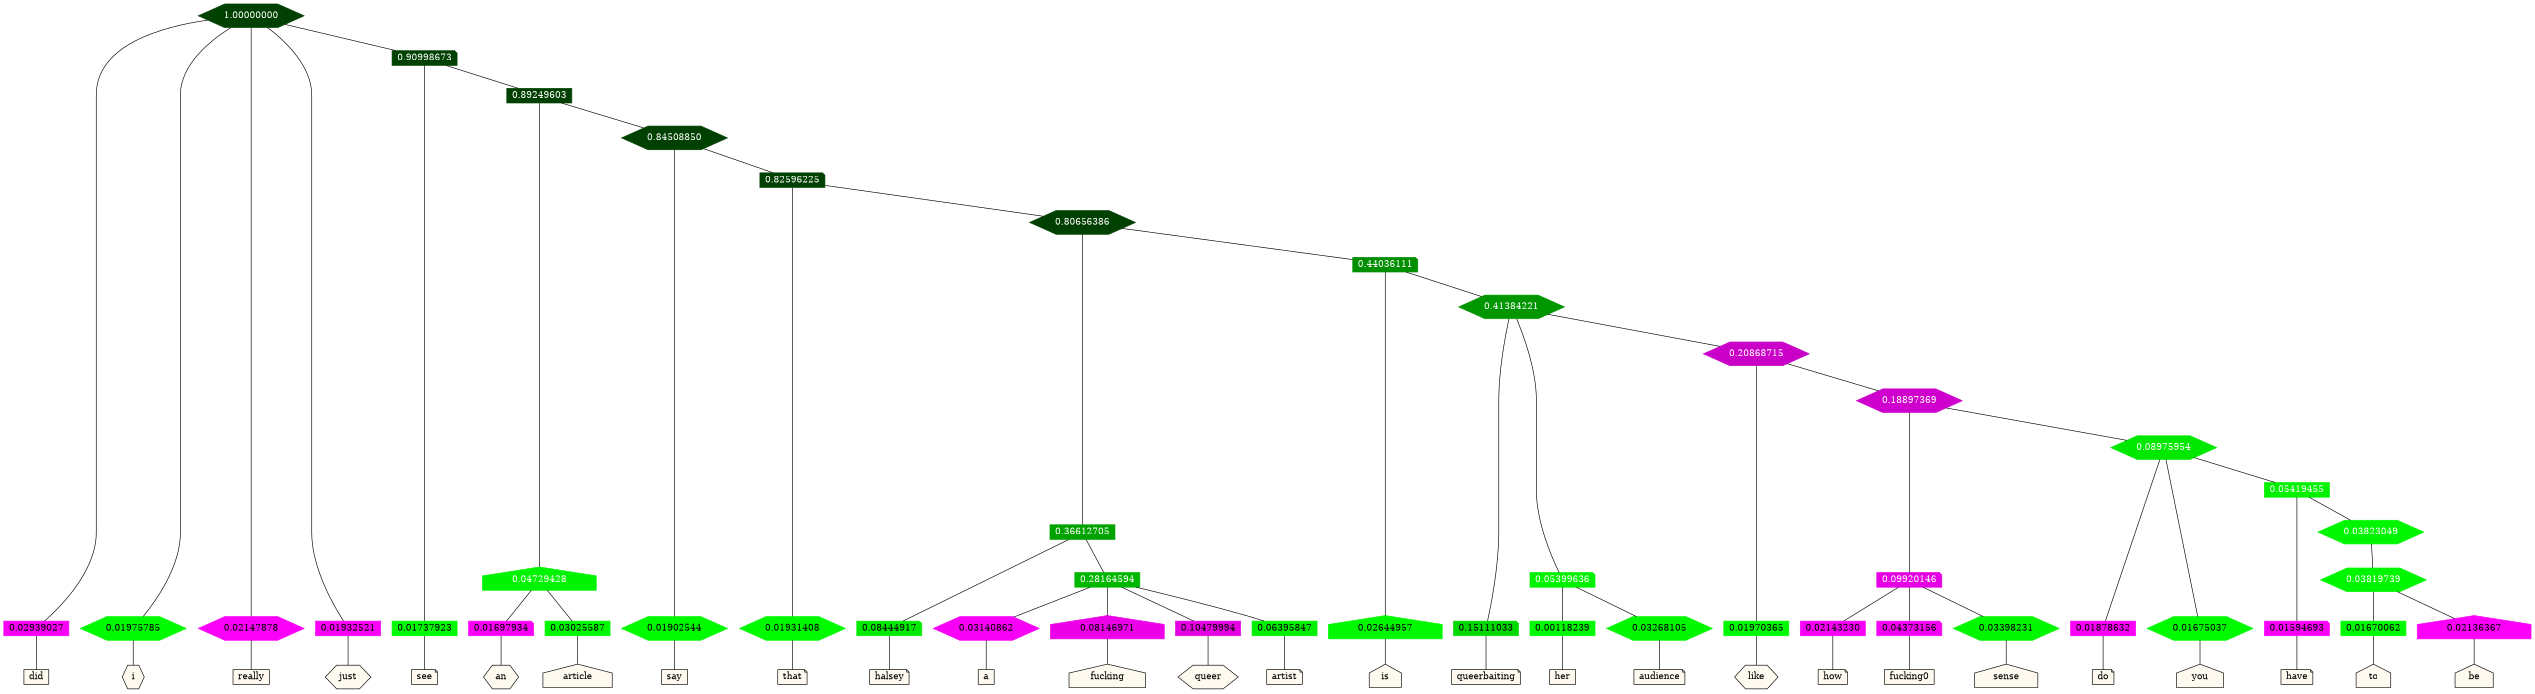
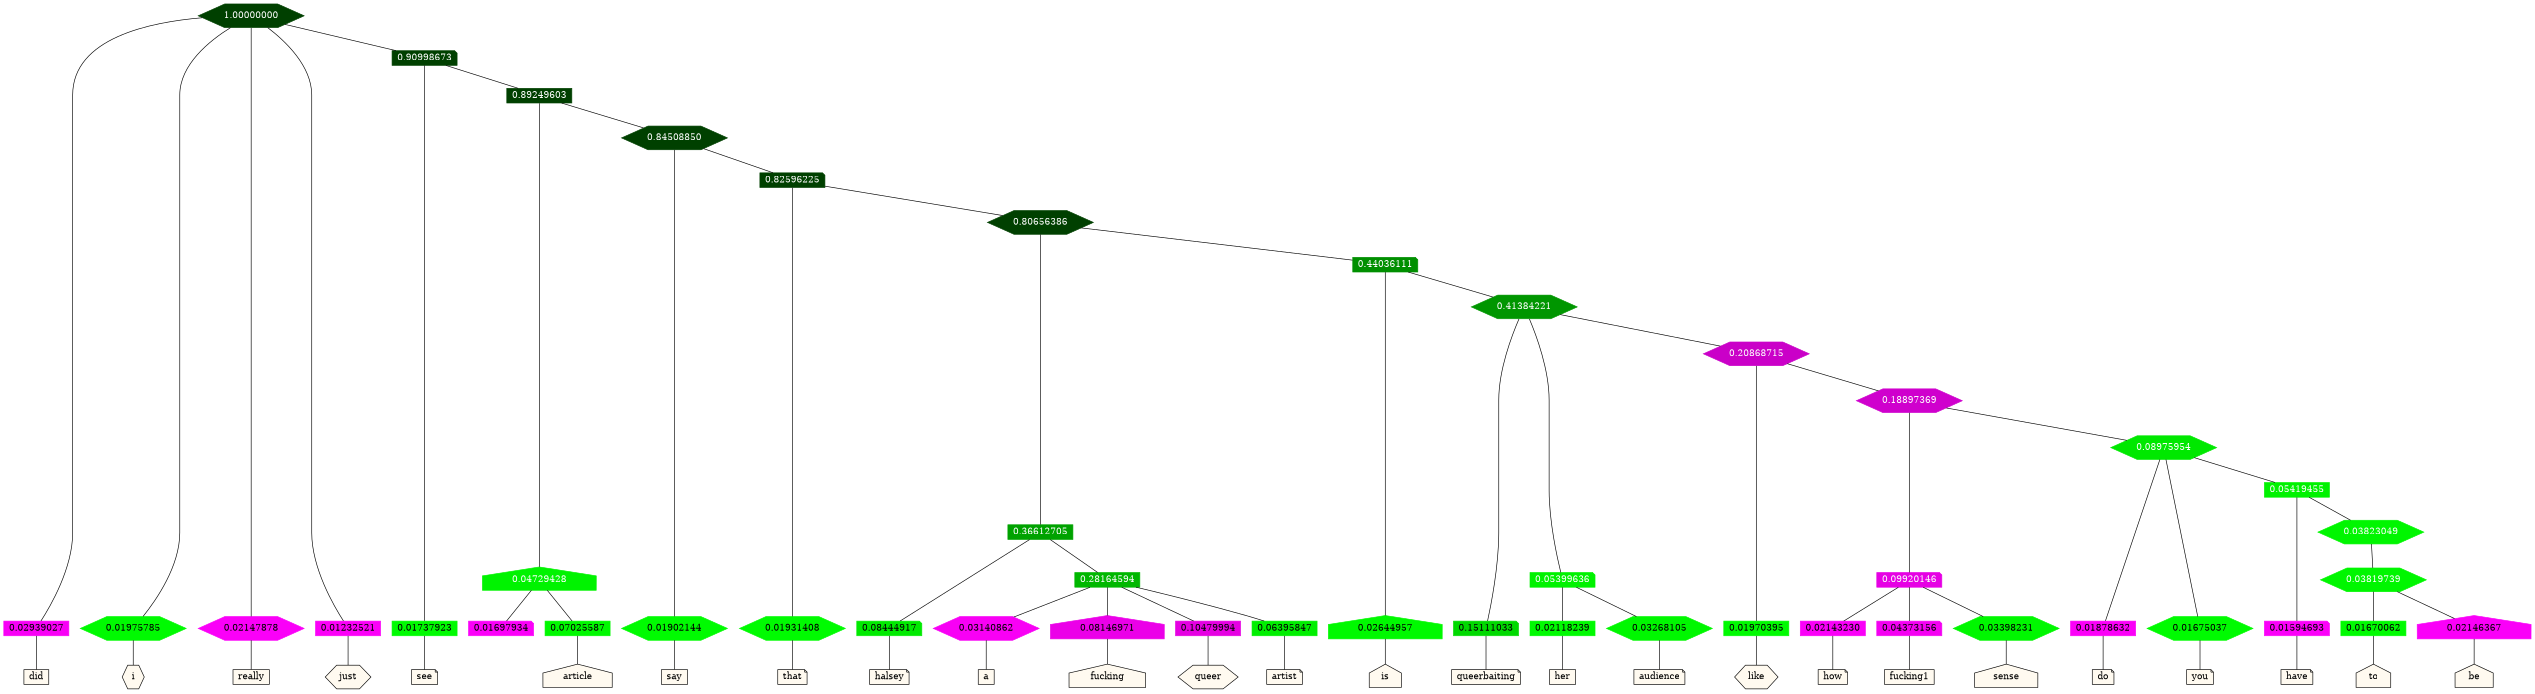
node "0.01932521": label "0.01932521" -> "0.01232521"
node "0.03025587": label "0.03025587" -> "0.07025587"
node "0.01902544": label "0.01902544" -> "0.01902144"
node "0.00118239": label "0.00118239" -> "0.02118239"
node "0.01970365": label "0.01970365" -> "0.01970395"
node "0.02136367": label "0.02136367" -> "0.02146367"
node "an": removed
node "fucking0": label "fucking0" -> "fucking1"
node "you": shape house -> note
